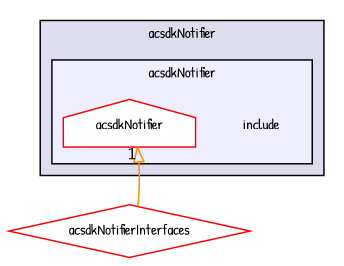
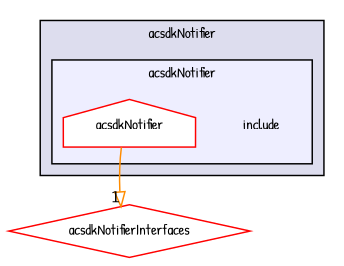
edge "acsdkNotifierInterfaces" -> "acsdkNotifier": reversed
